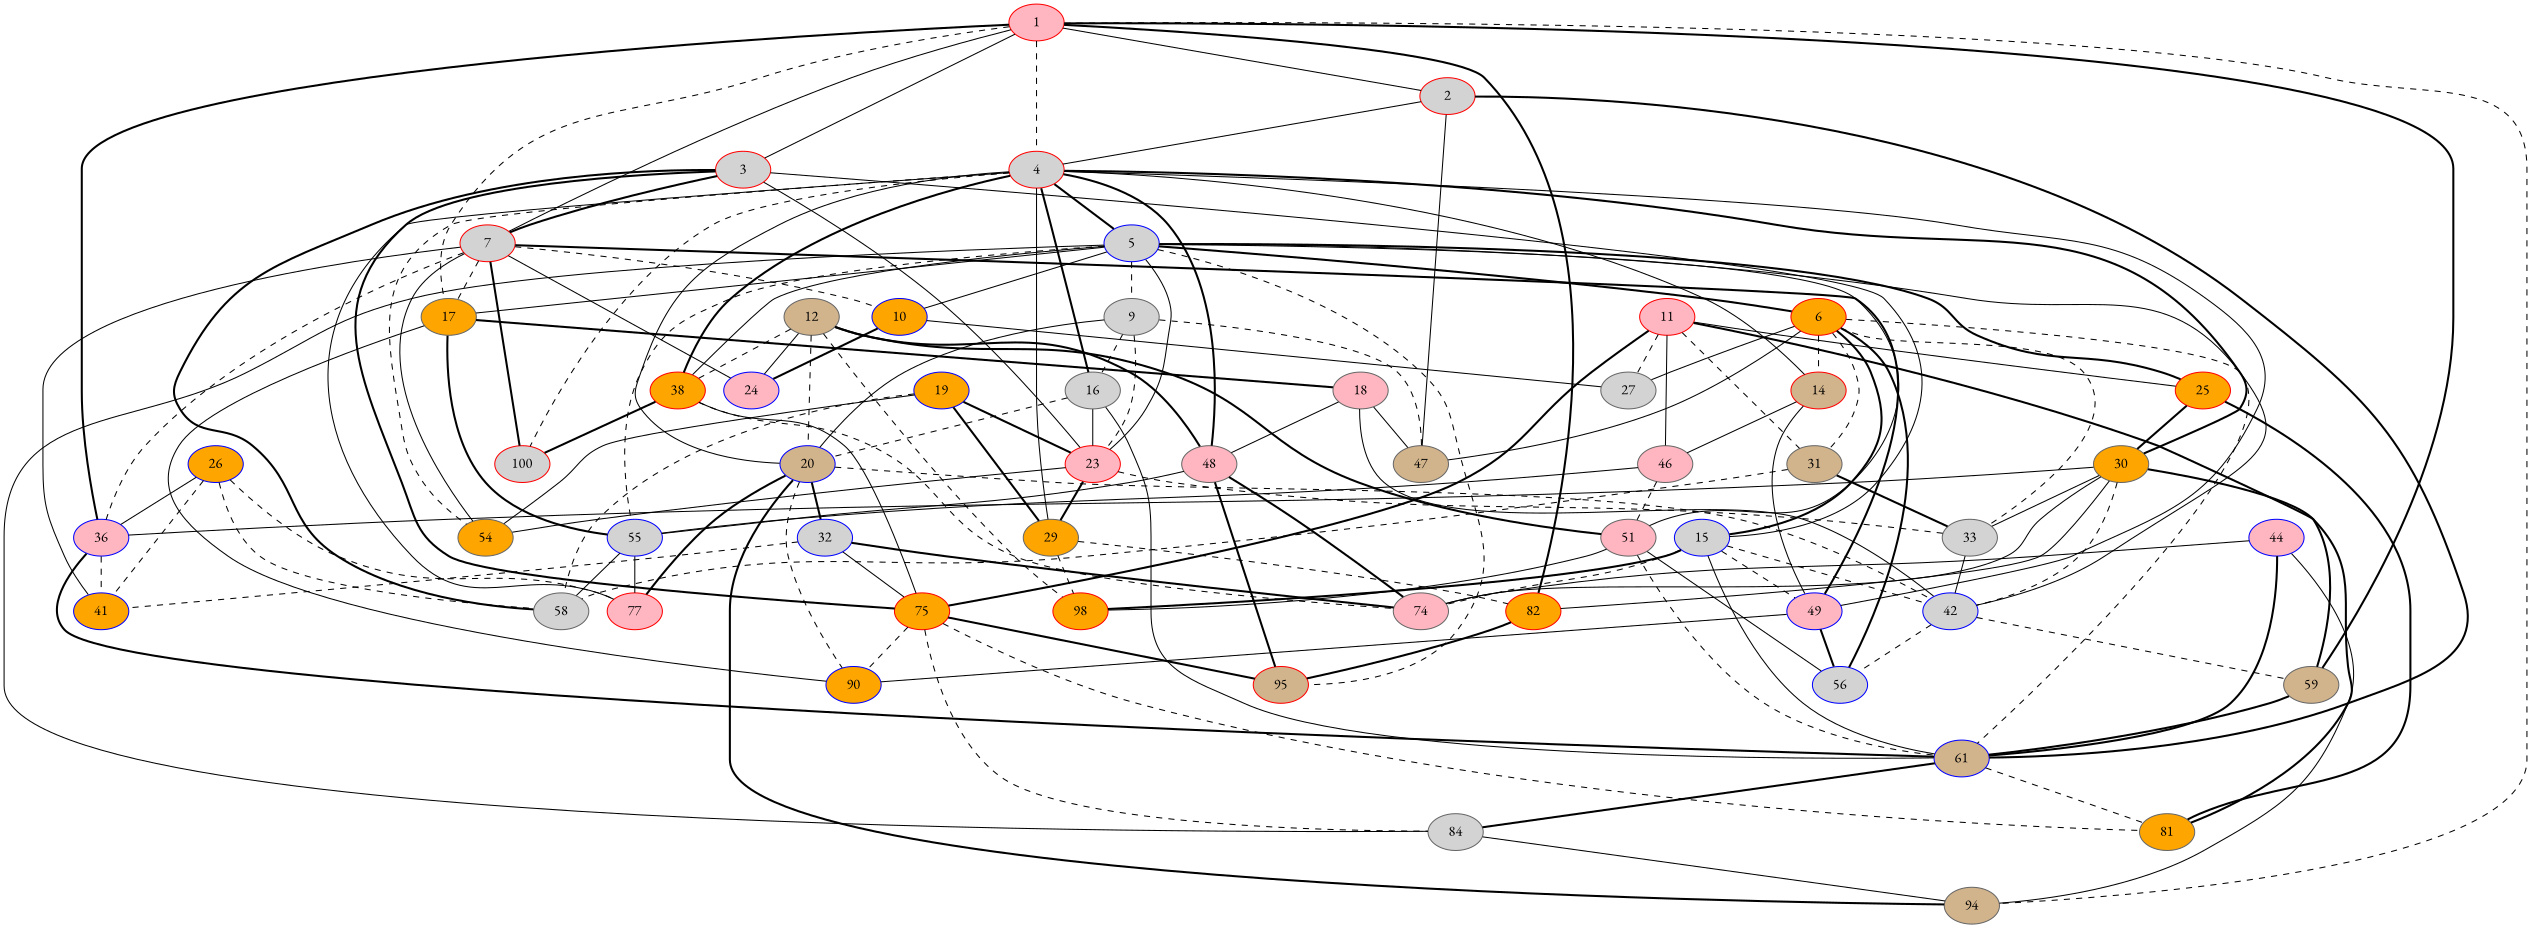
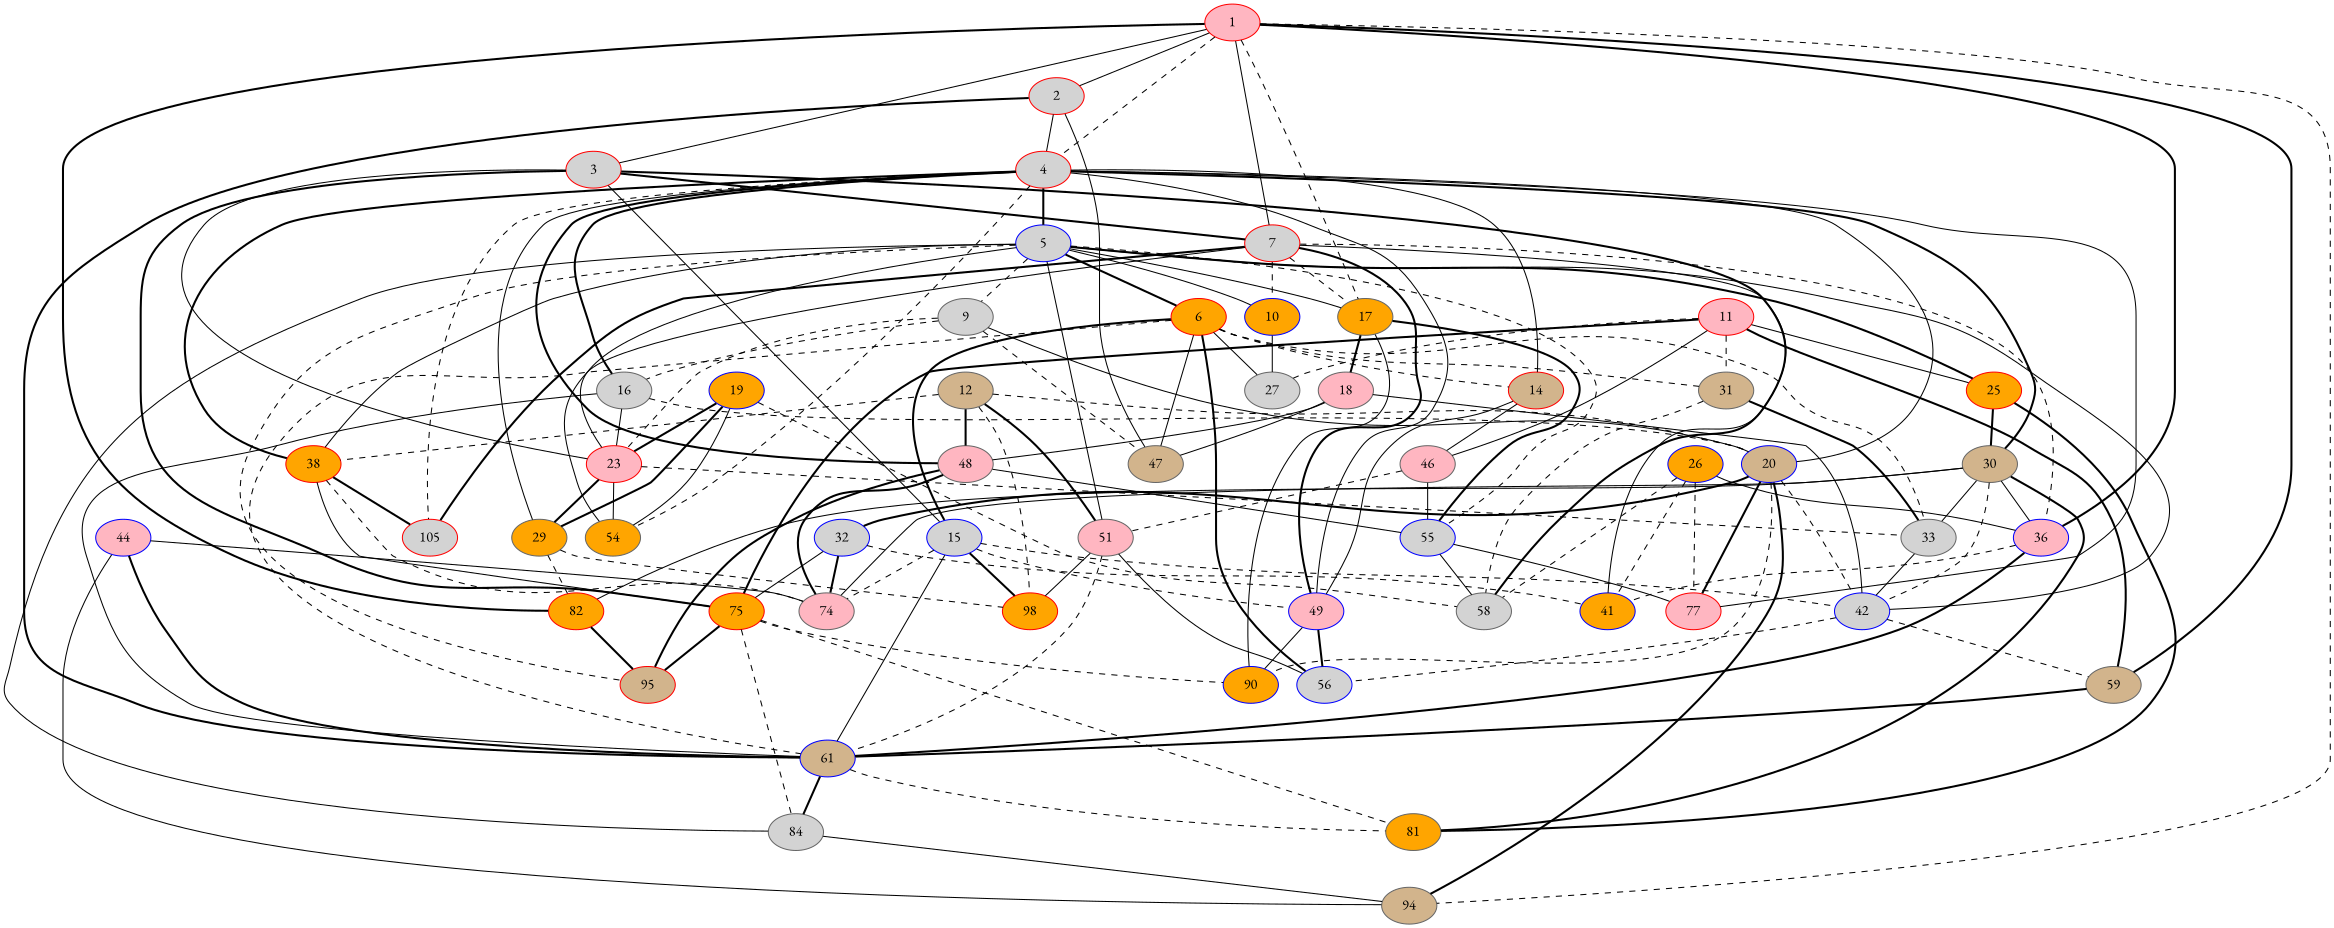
node "24": removed
node "100": label "100" -> "105"
node "30": fillcolor orange -> tan
